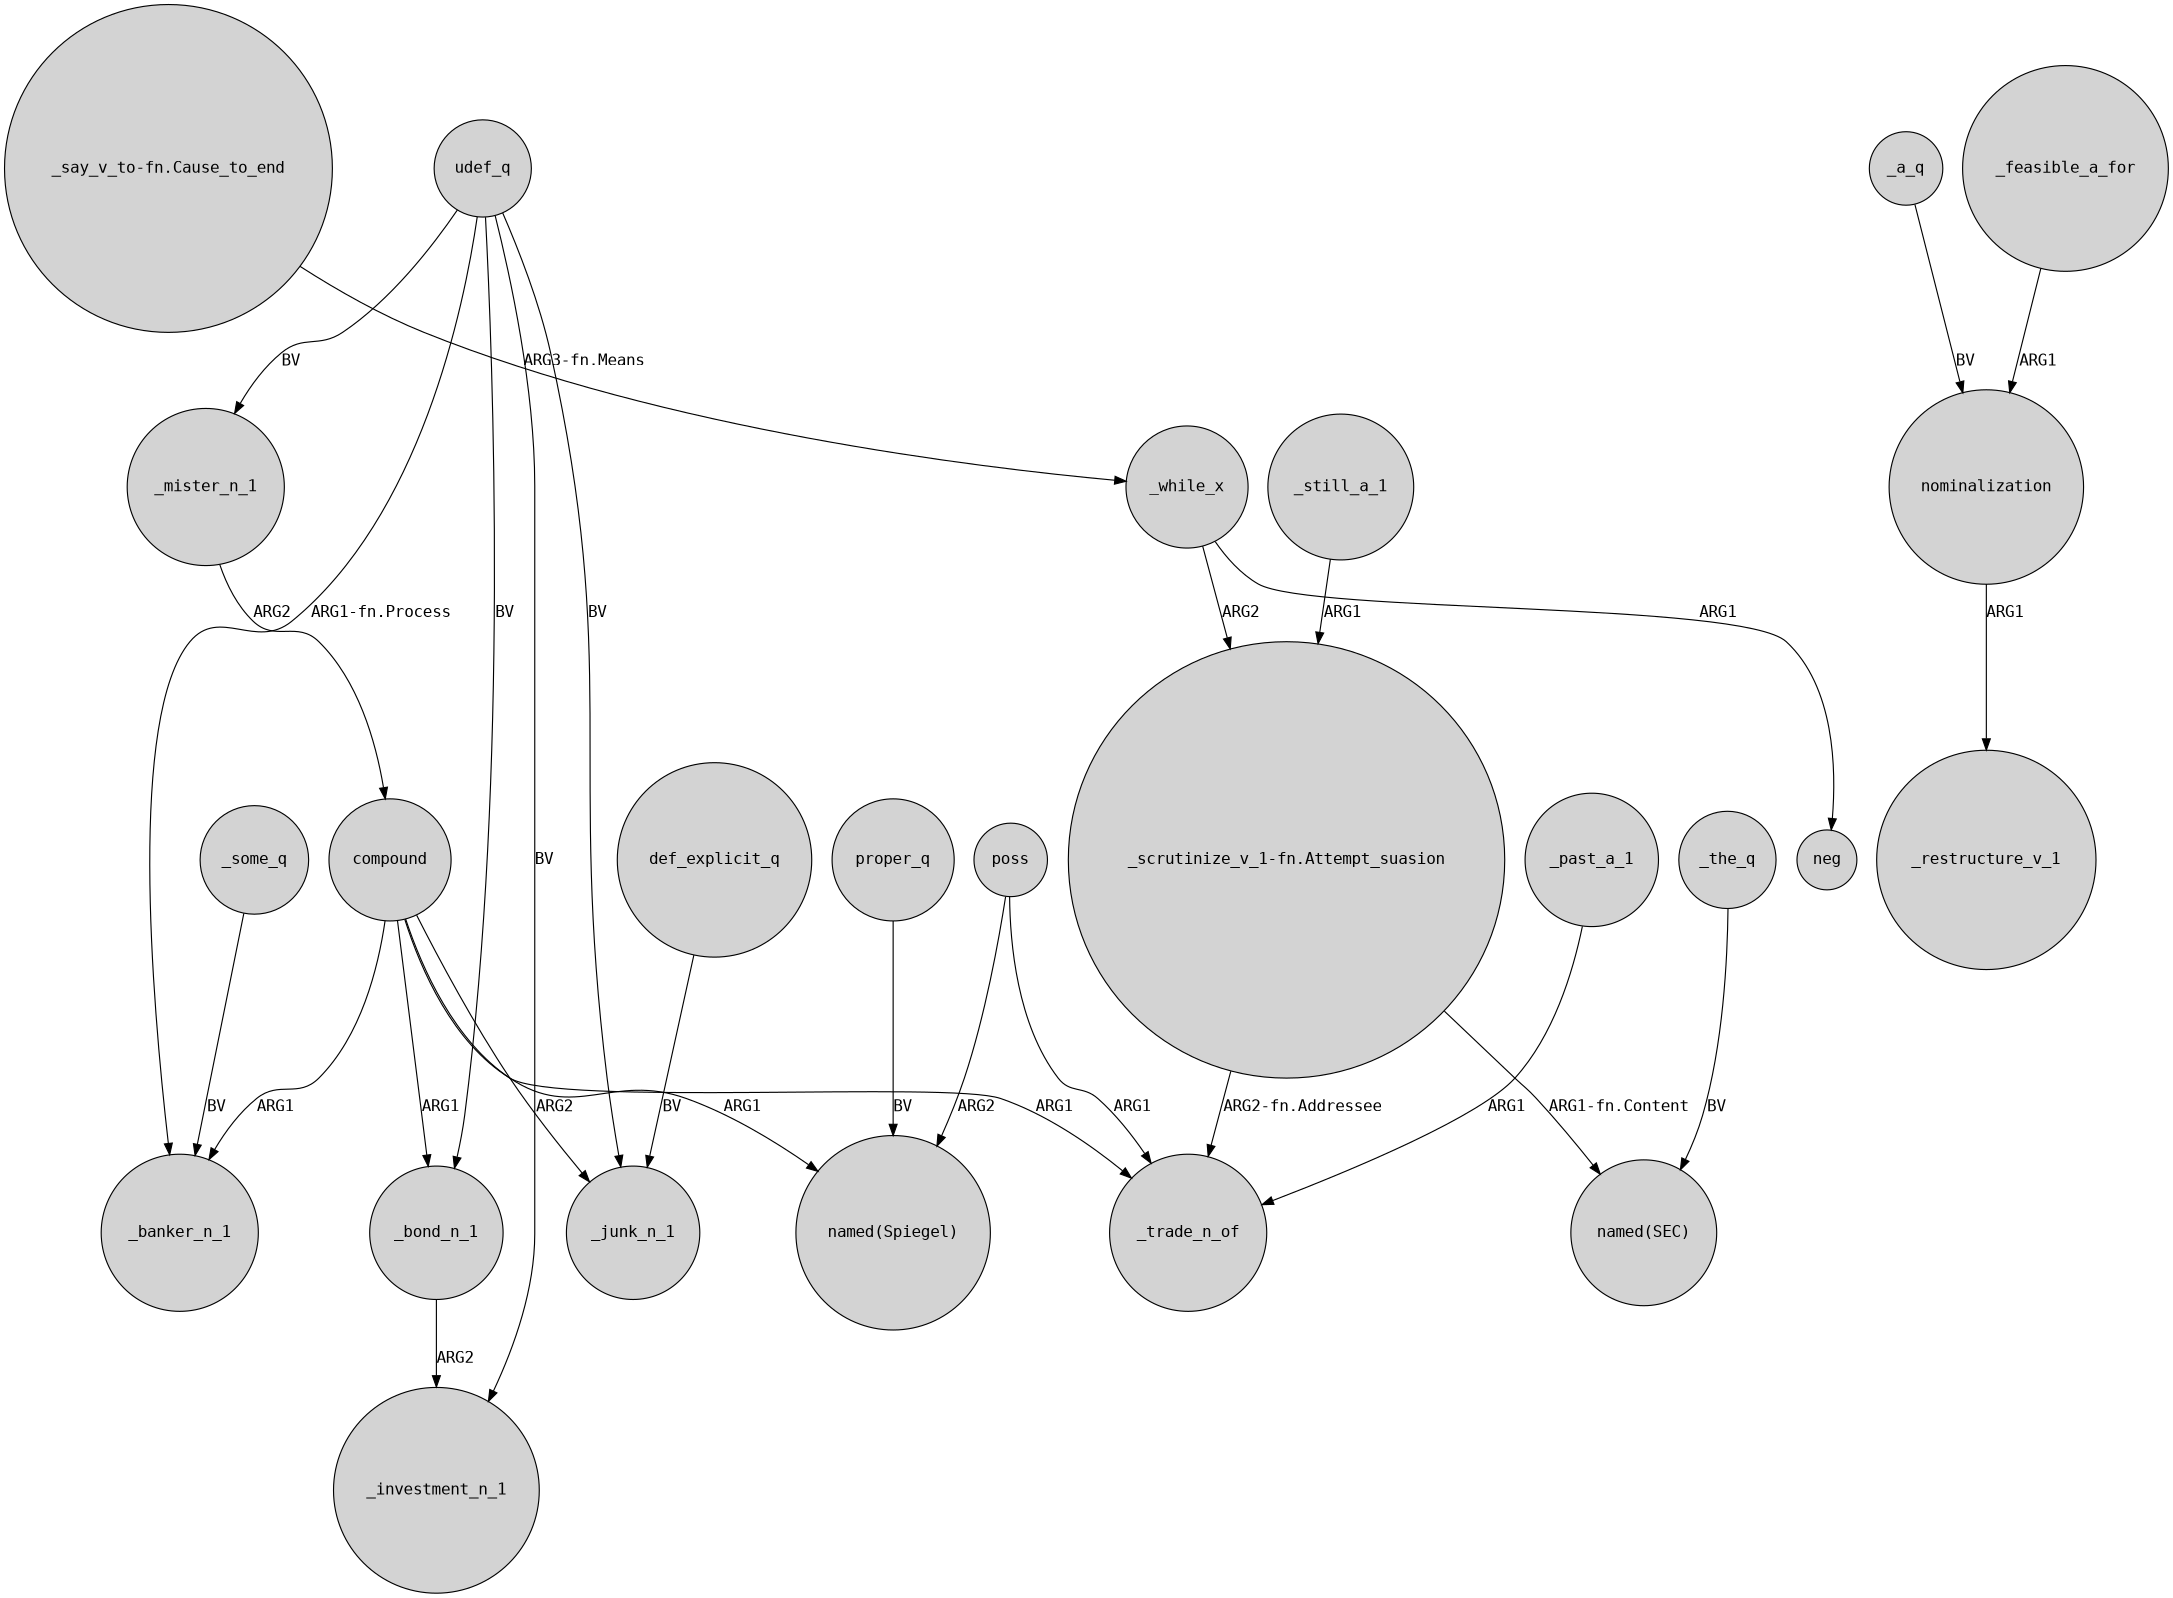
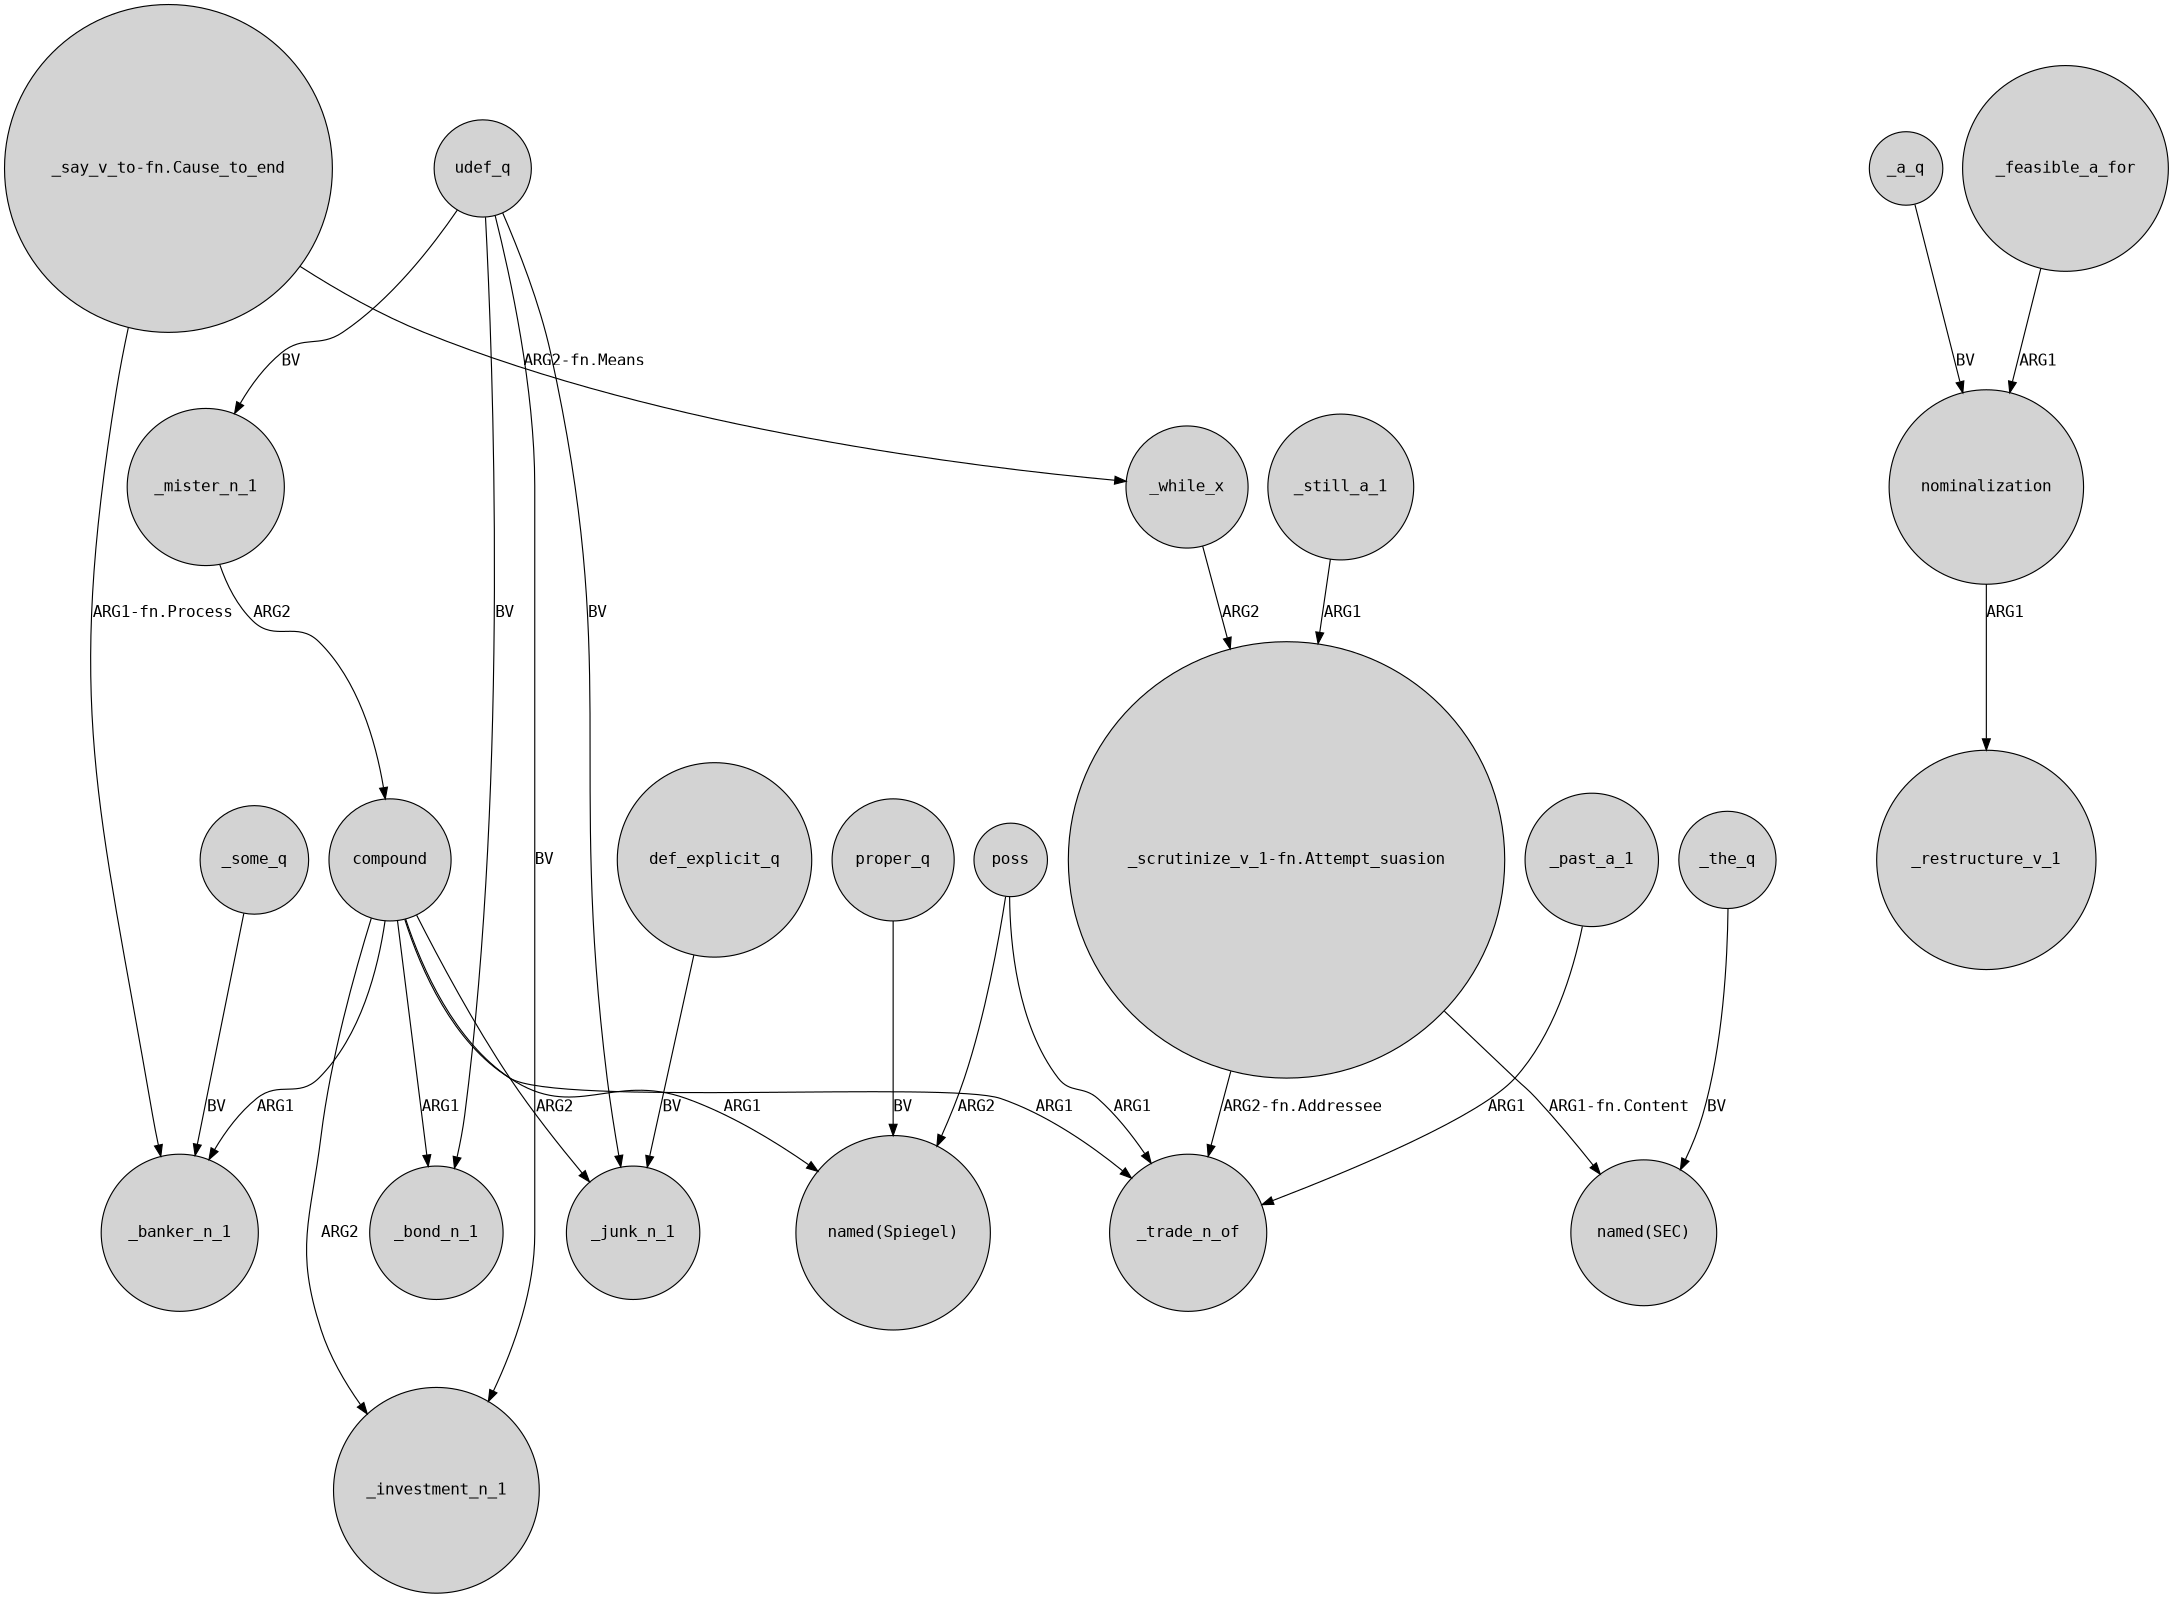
edge "_say_v_to-fn.Cause_to_end" -> "_while_x": label "ARG3-fn.Means" -> "ARG2-fn.Means"
edge "udef_q" -> "_banker_n_1": now "_say_v_to-fn.Cause_to_end" -> "_banker_n_1"
node "neg": removed
edge "_bond_n_1" -> "_investment_n_1": now "compound" -> "_investment_n_1"
